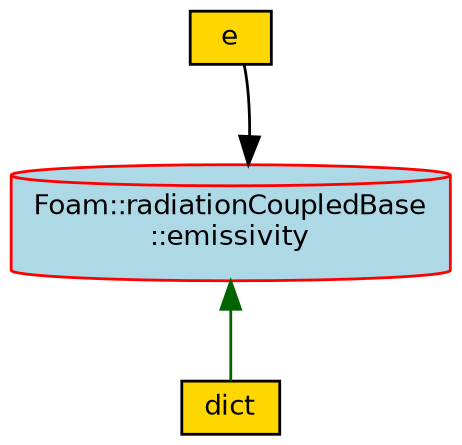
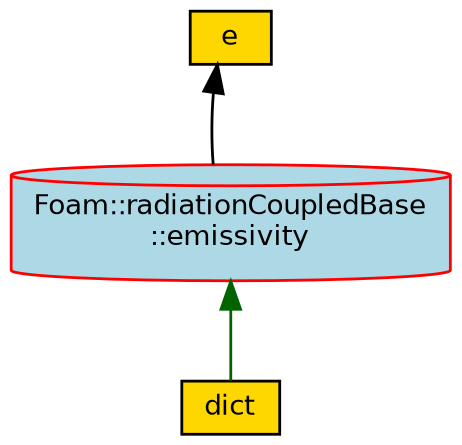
edge "e" -> "Foam::radiationCoupledBase ::emissivity": reversed
